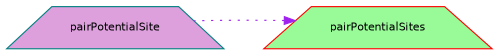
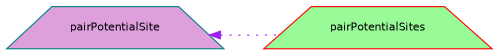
edge "pairPotentialSite" -> "pairPotentialSites": reversed
